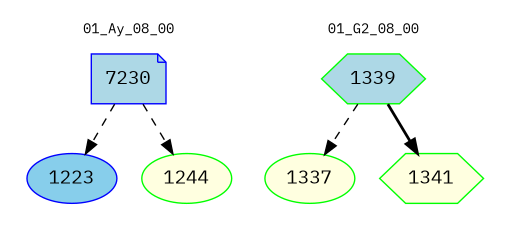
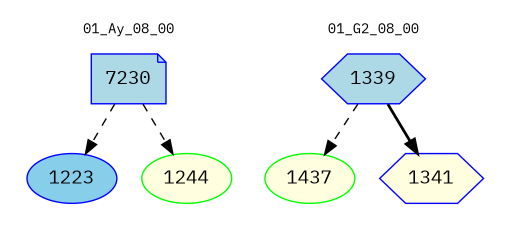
node "1339": color green -> blue
node "1337": label "1337" -> "1437"
node "1341": color green -> blue
